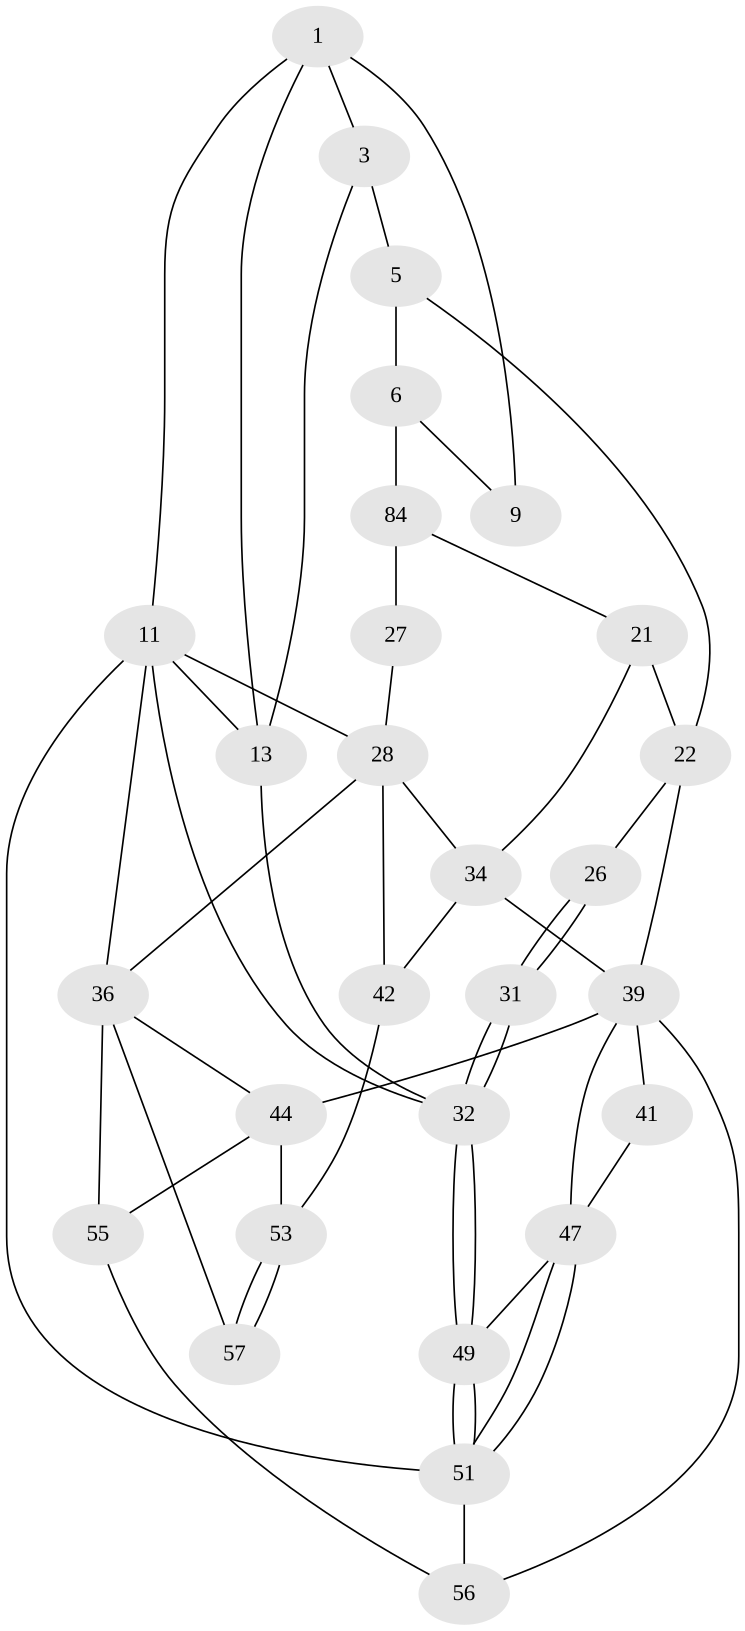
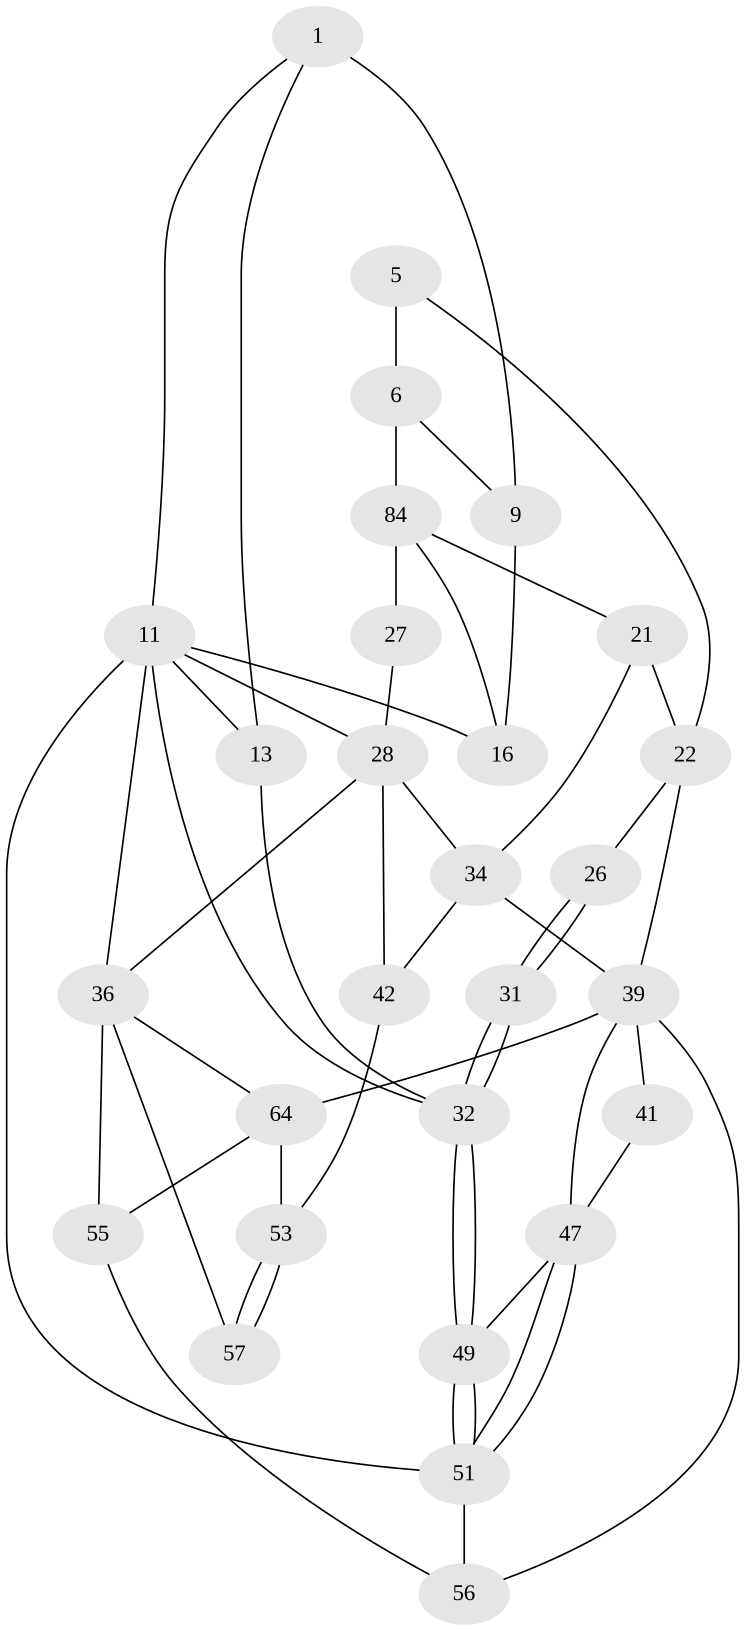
node "3": removed
node "16": added
node "44": label "44" -> "64"
